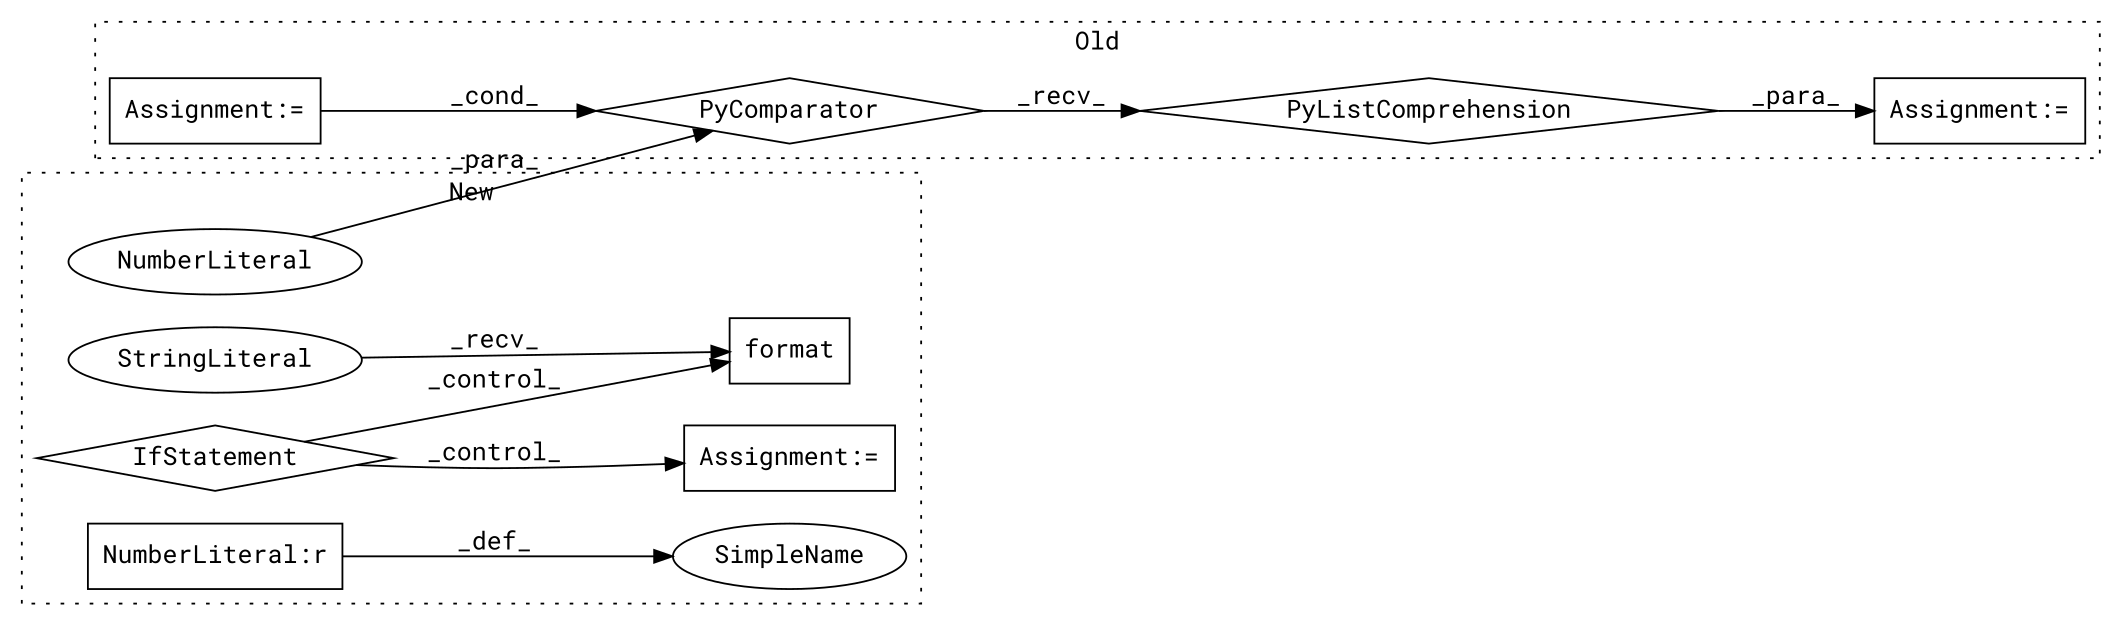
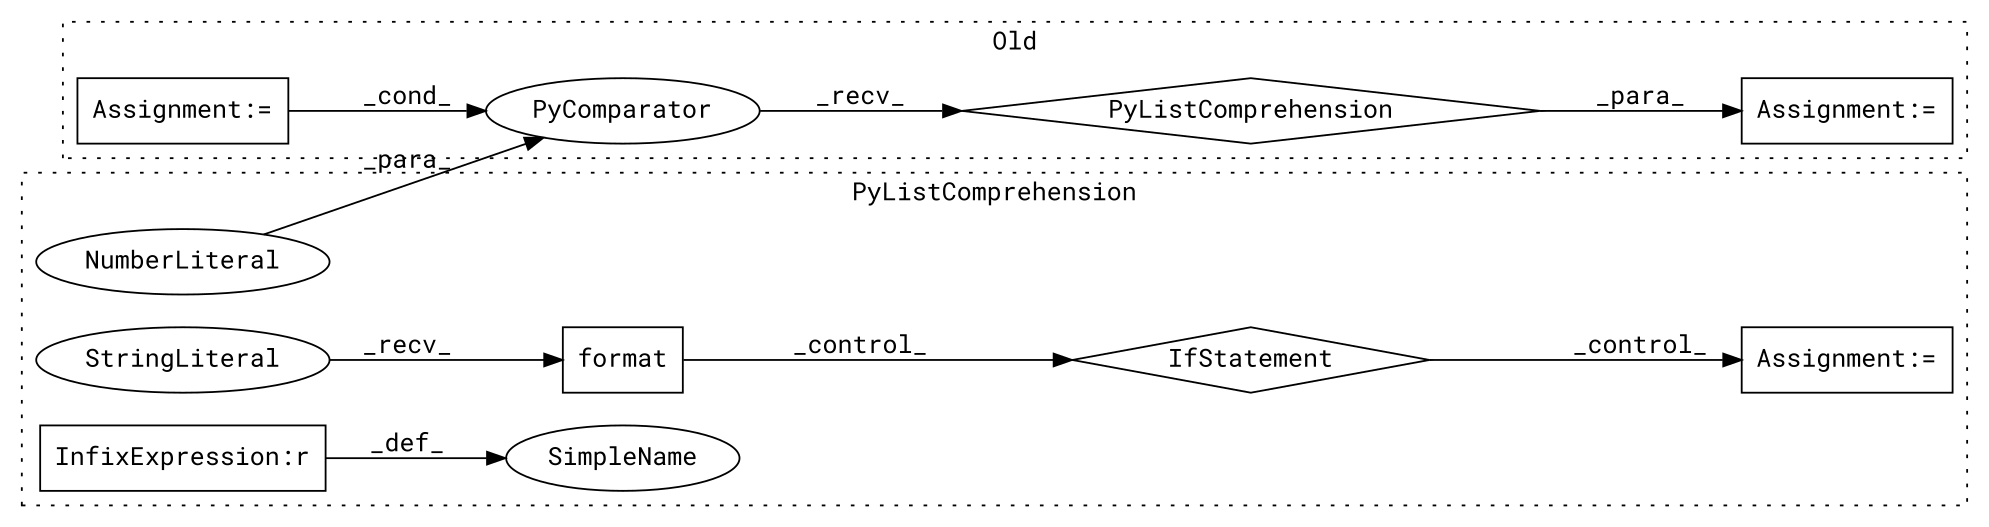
node "PyComparator": shape diamond -> ellipse
cluster "New": label "New" -> "PyListComprehension"
edge "IfStatement" -> "format": reversed
node "NumberLiteral:r": label "NumberLiteral:r" -> "InfixExpression:r"
